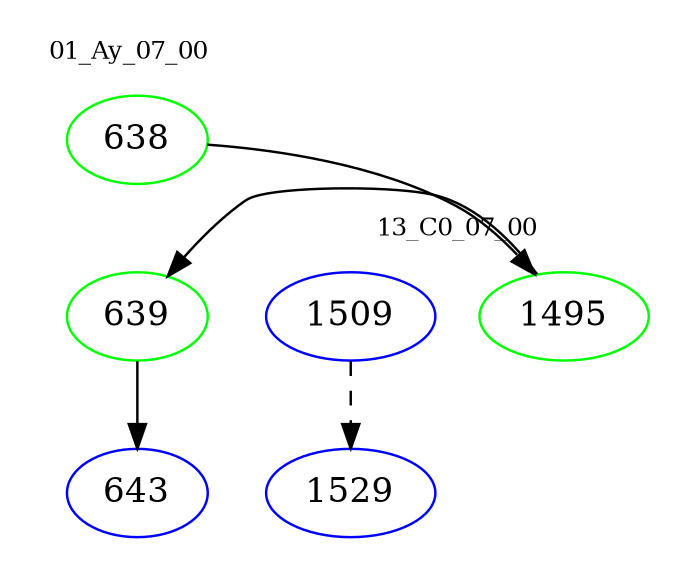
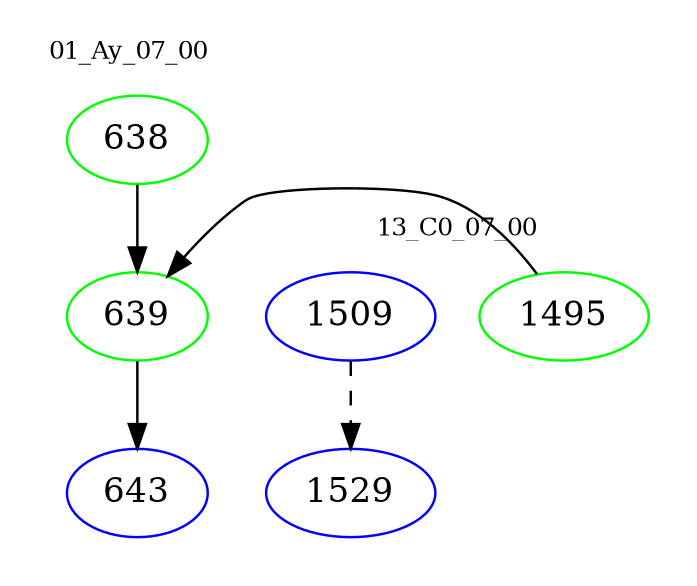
edge "638" -> "1495": now "638" -> "639"
